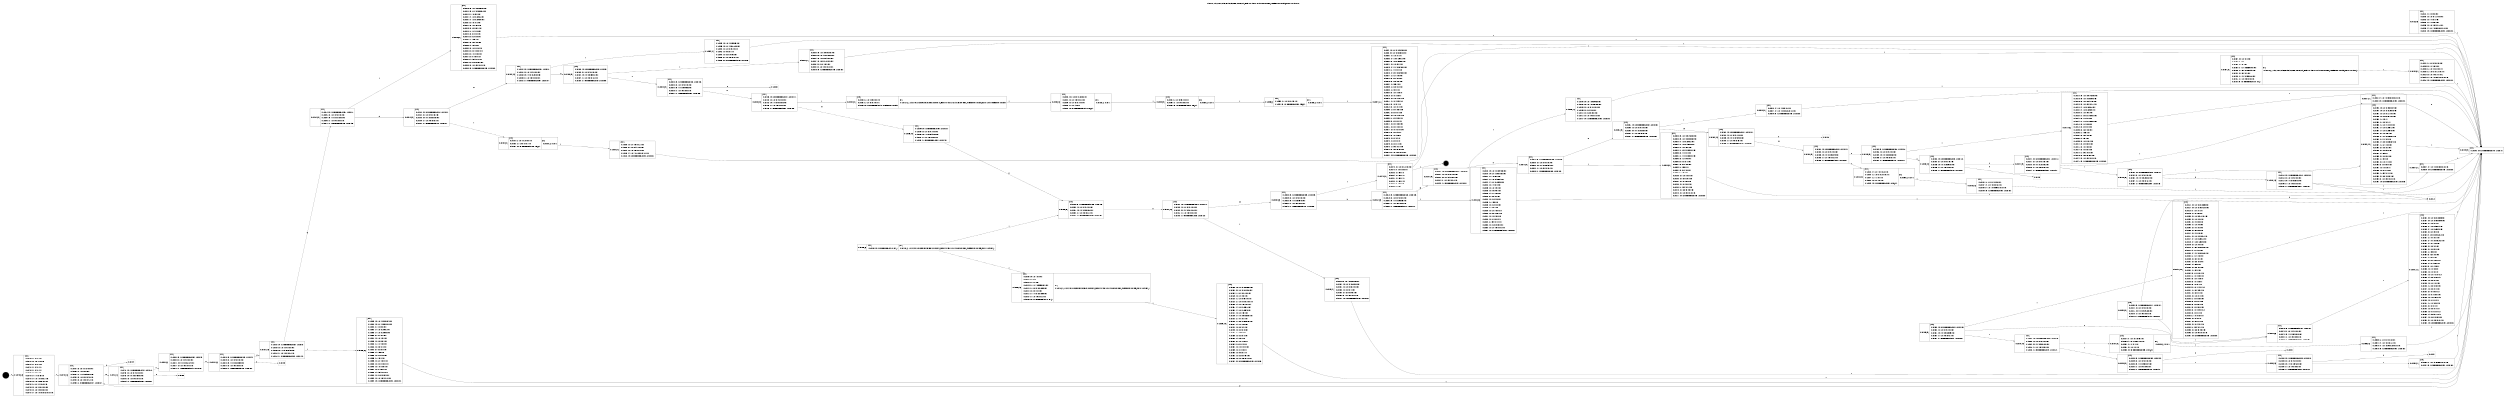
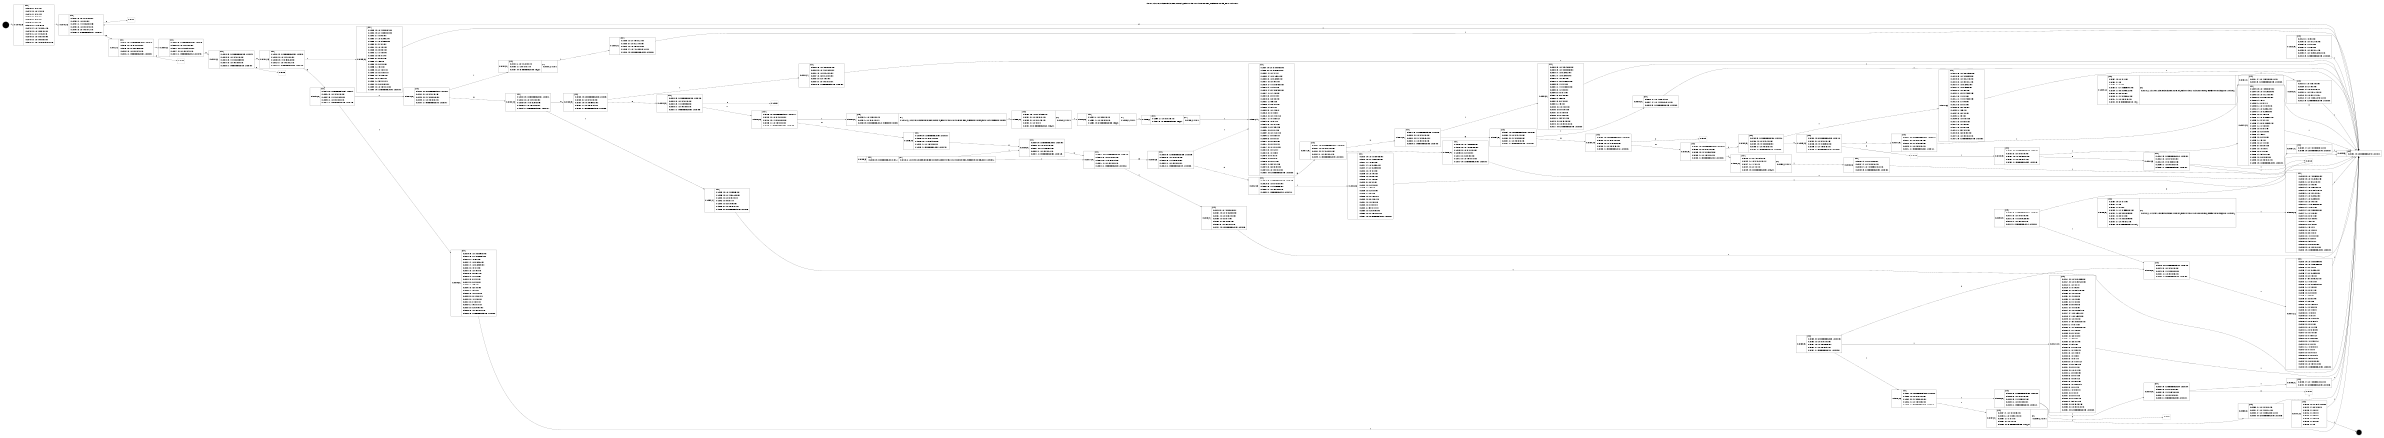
edge "0x401a11 [25]" -> "0x401a2a [25]": now "0x40218c" -> "0x401a2a [25]"
edge "0x401930 [25]" -> "0x402179 [19]": now "0x401930 [25]" -> "0x401ff7 [144]"
edge "0x401c08 [5]" -> "0x401c0d [40]": now "0x401c08 [5]" -> "0x401917 [25]"
